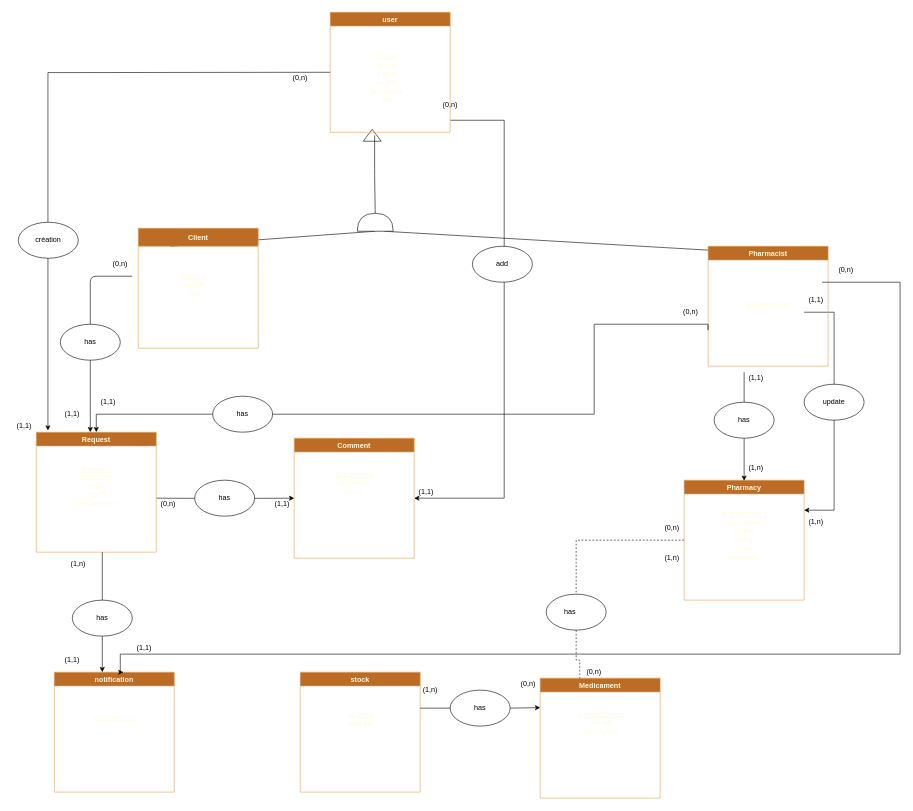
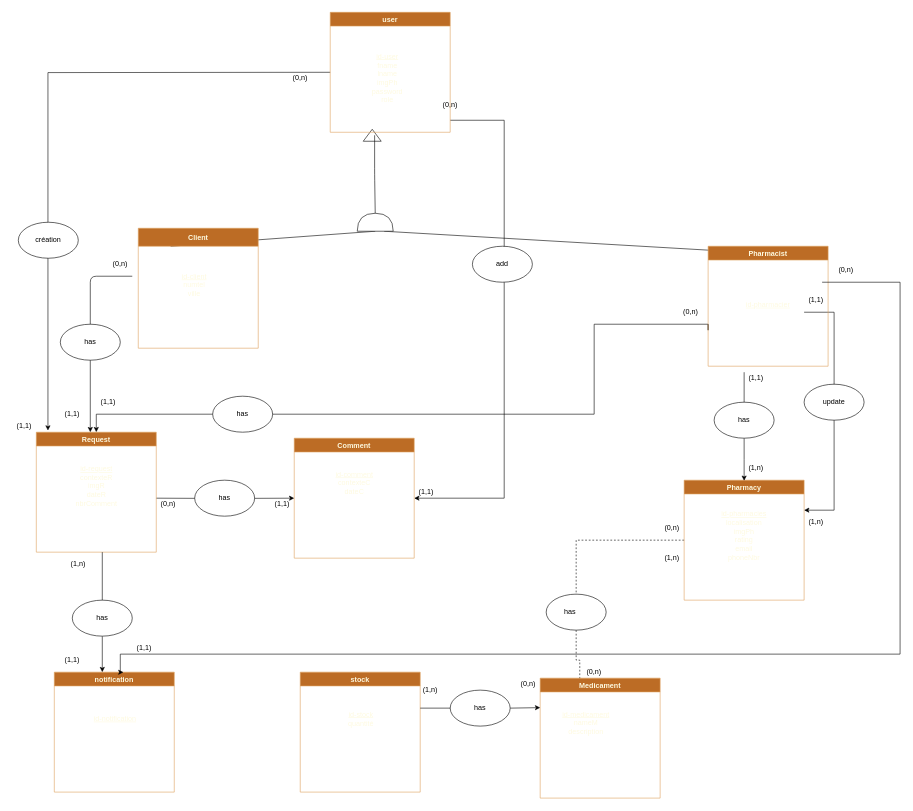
node "id-medicament nameM description": moved (601, 723) -> (586, 723)
